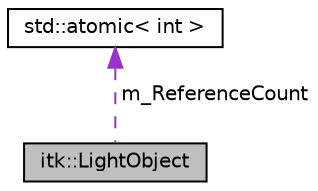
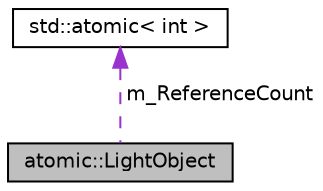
node "itk::LightObject": label "itk::LightObject" -> "atomic::LightObject"
